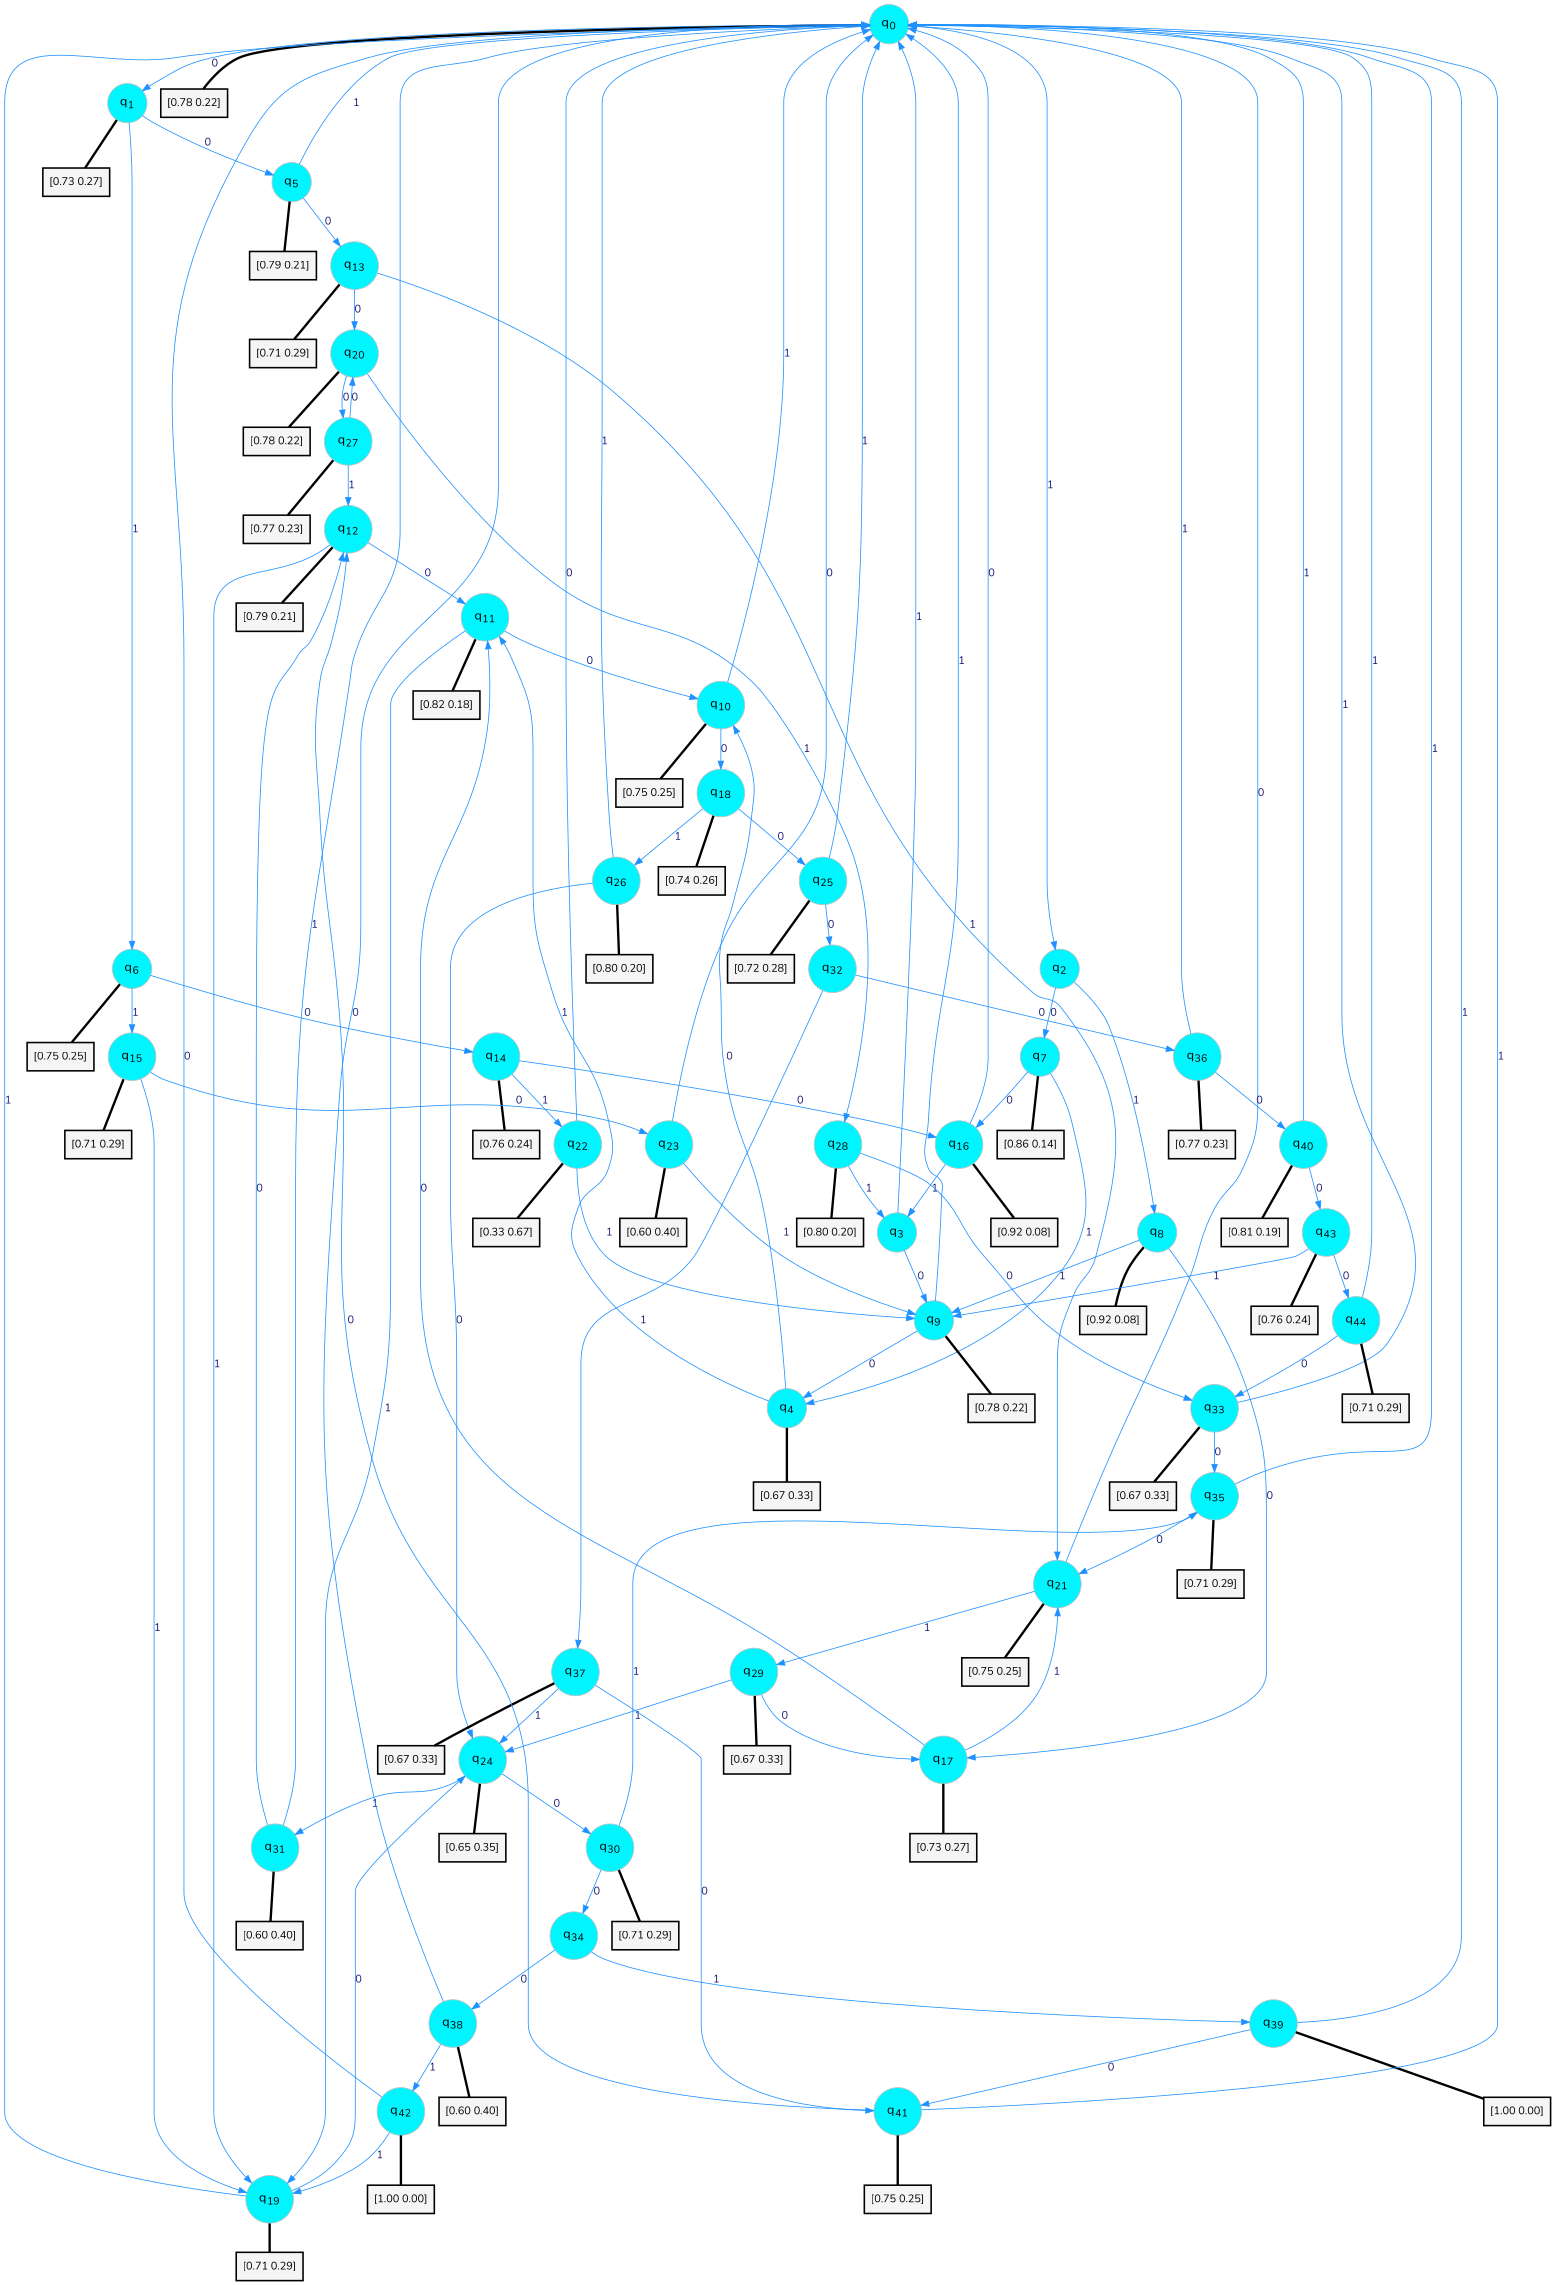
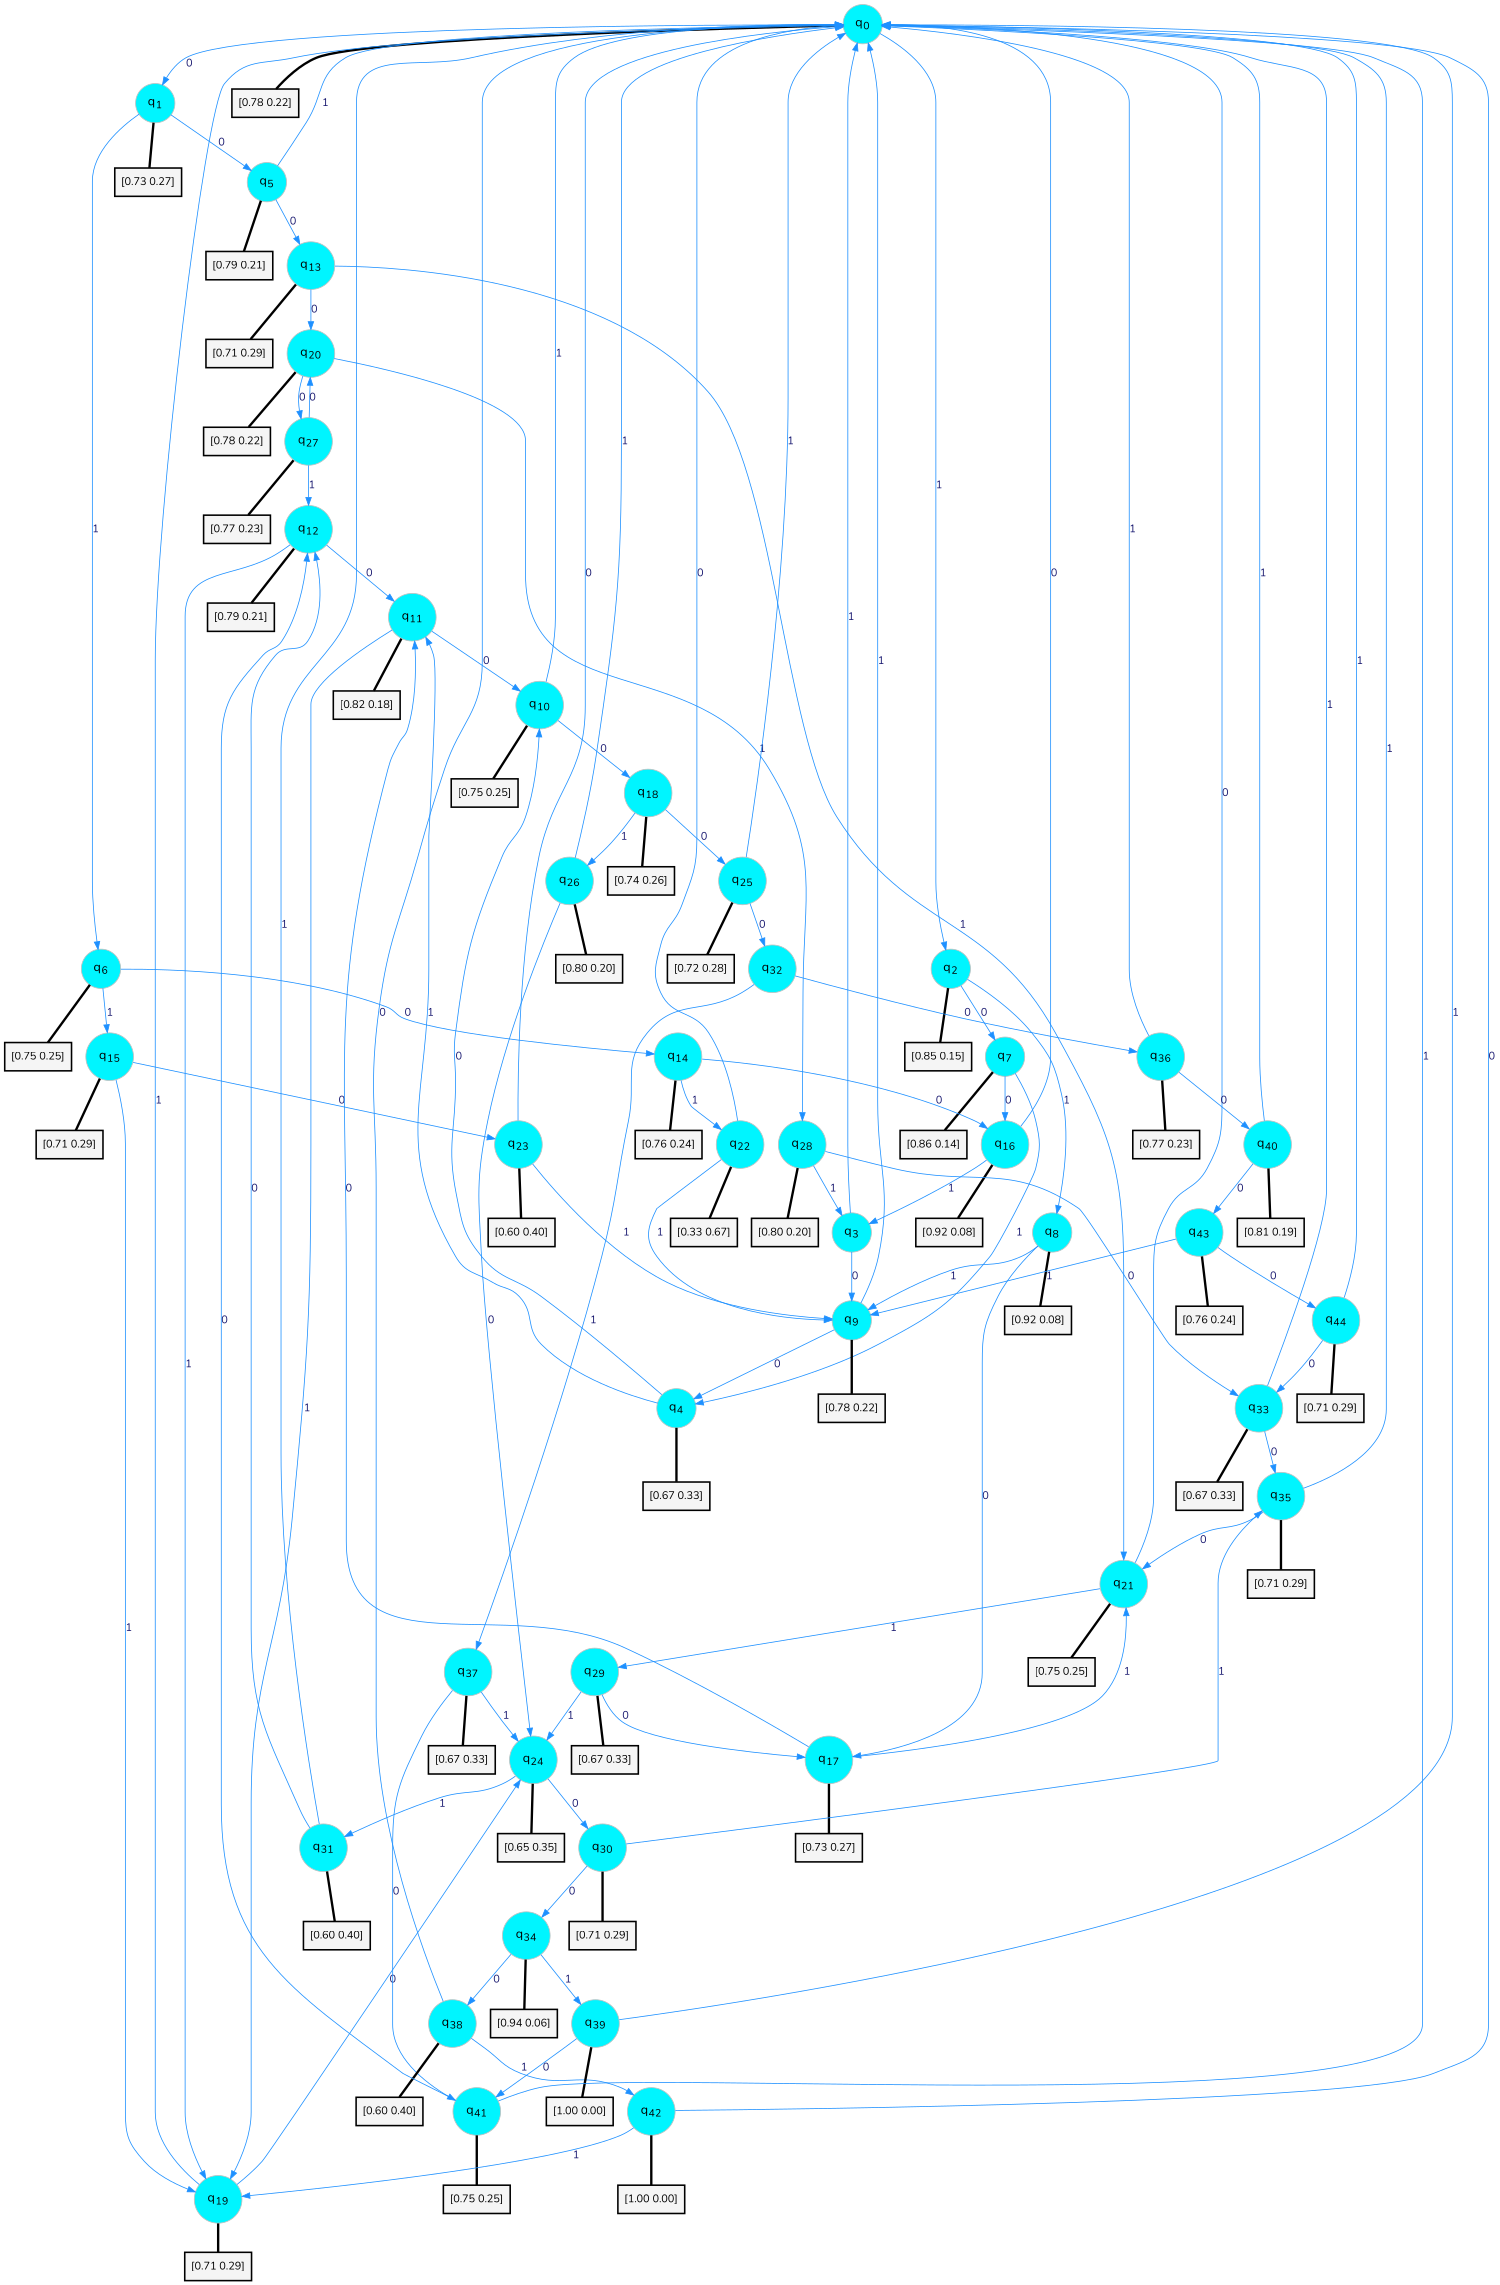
node "[0.85 0.15]": added
node "[0.94 0.06]": added
